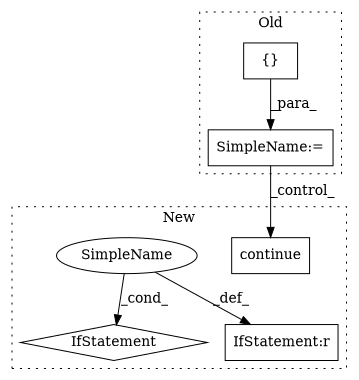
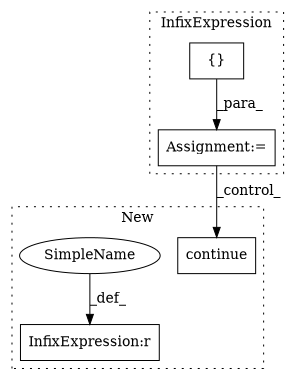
cluster "Old": label "Old" -> "InfixExpression"
node "SimpleName:=": label "SimpleName:=" -> "Assignment:="
node "IfStatement": removed
node "IfStatement:r": label "IfStatement:r" -> "InfixExpression:r"
